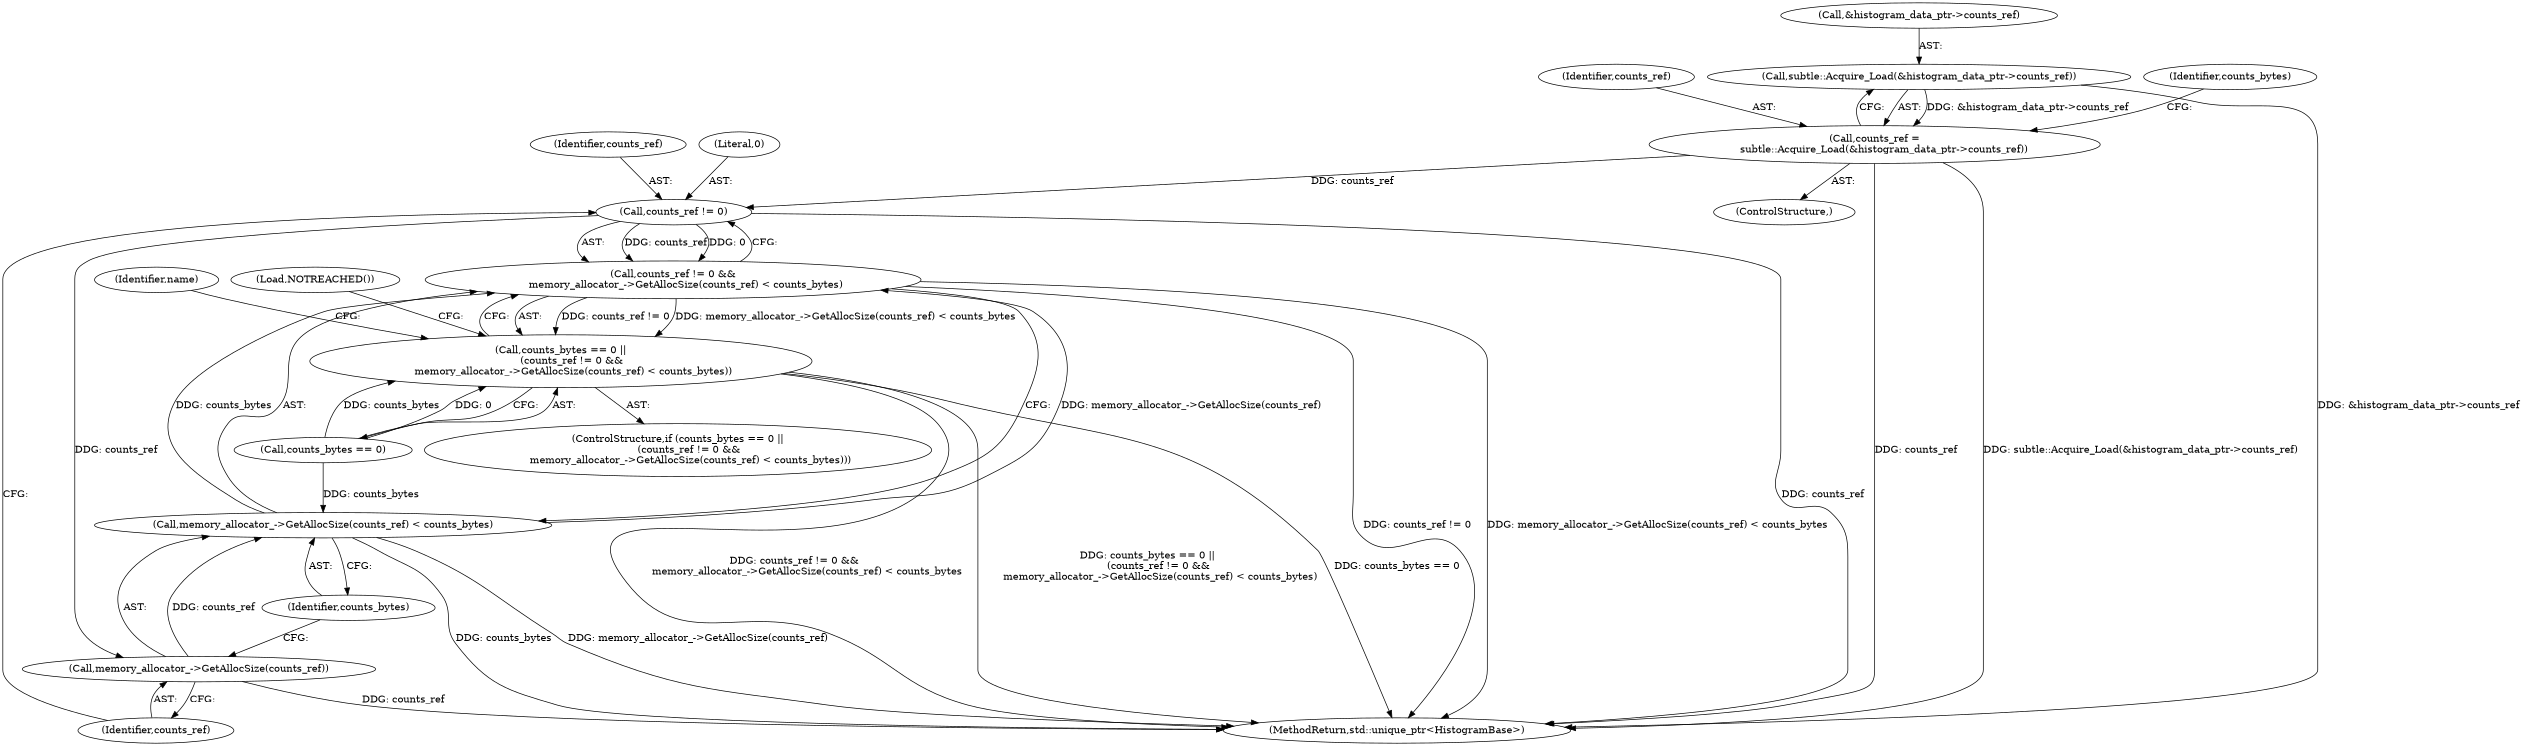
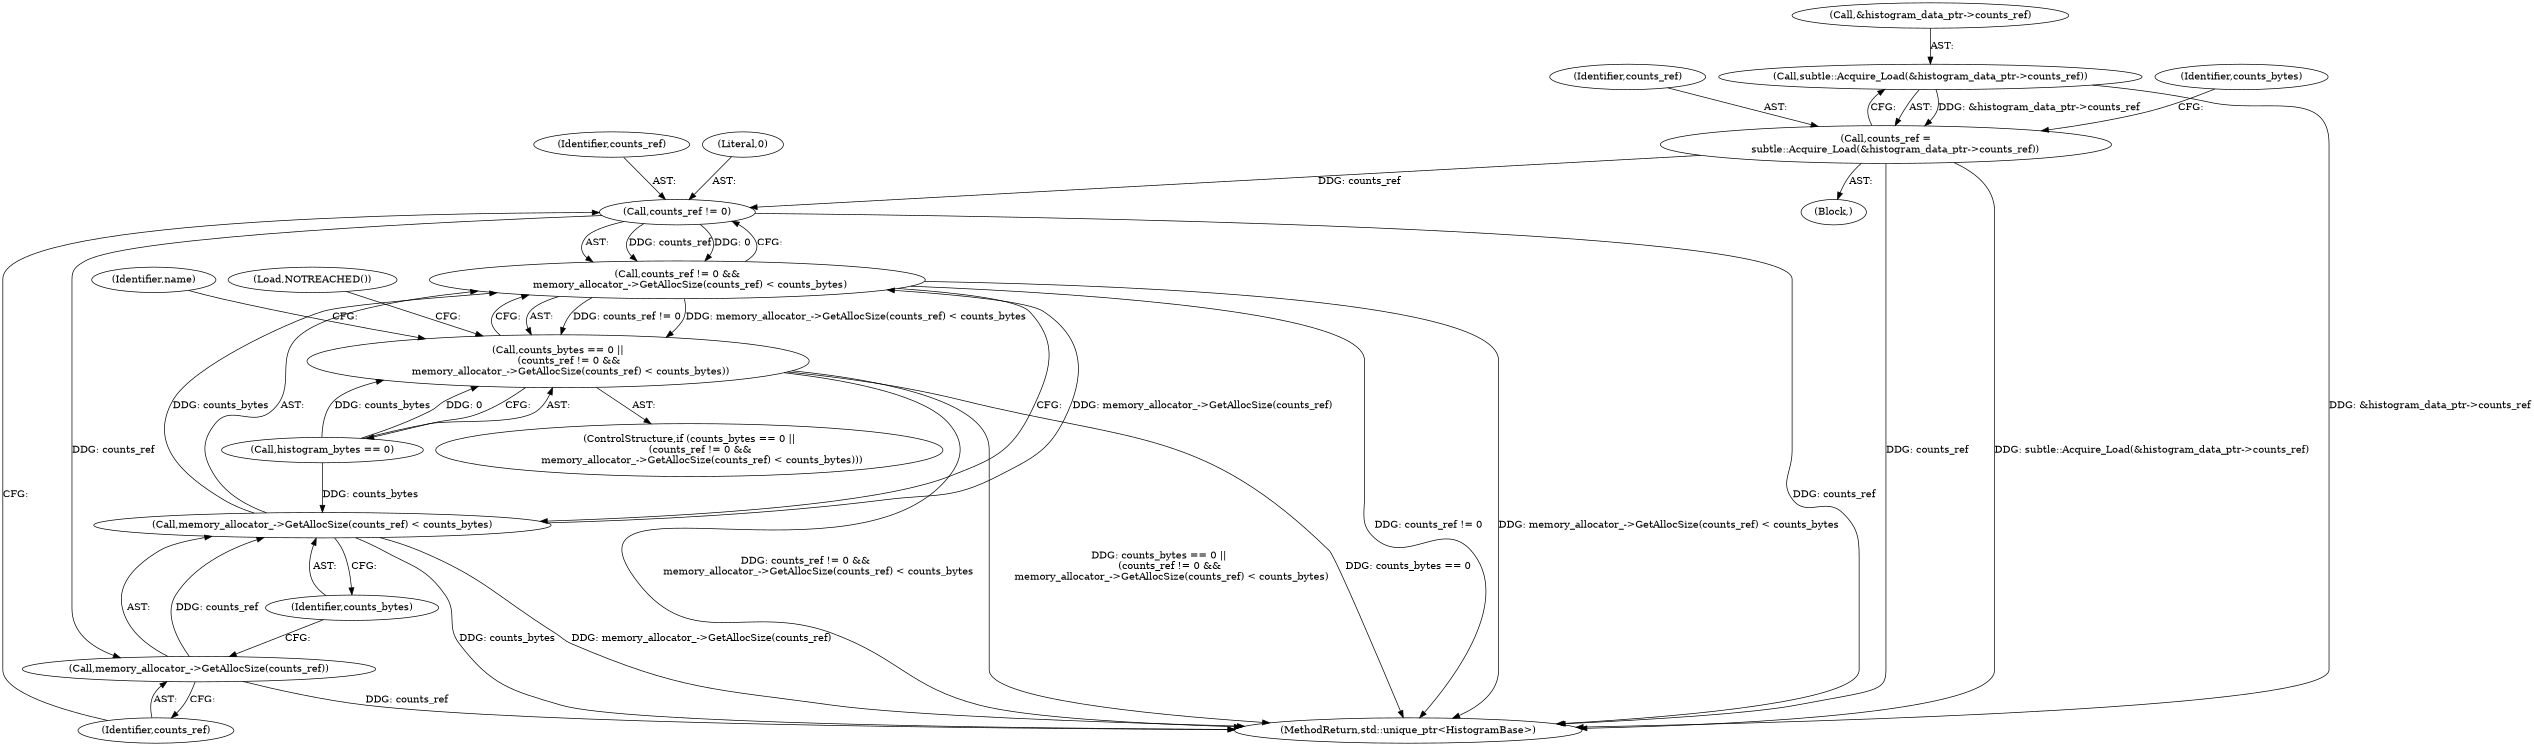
node "(ControlStructure,)": label "(ControlStructure,)" -> "(Block,)"
node "(Call,counts_bytes == 0)": label "(Call,counts_bytes == 0)" -> "(Call,histogram_bytes == 0)"
